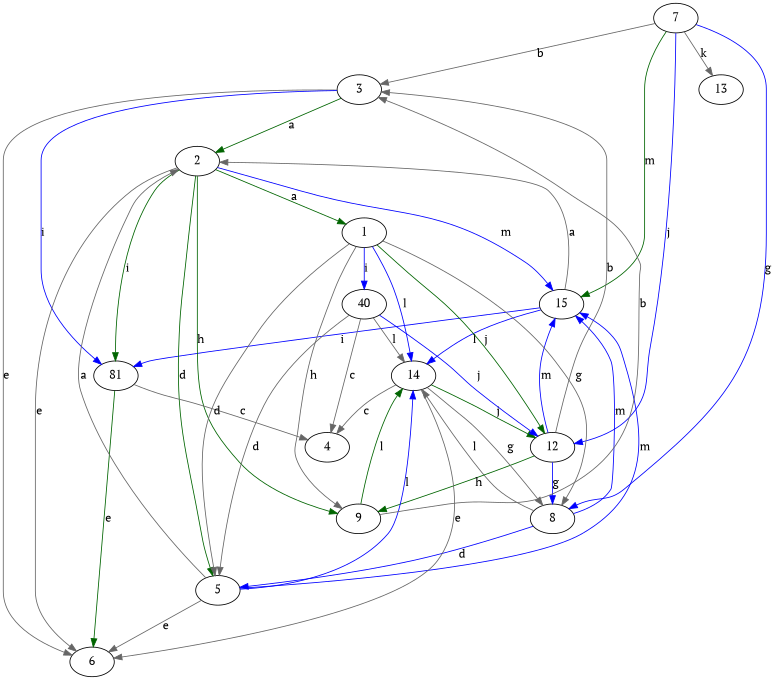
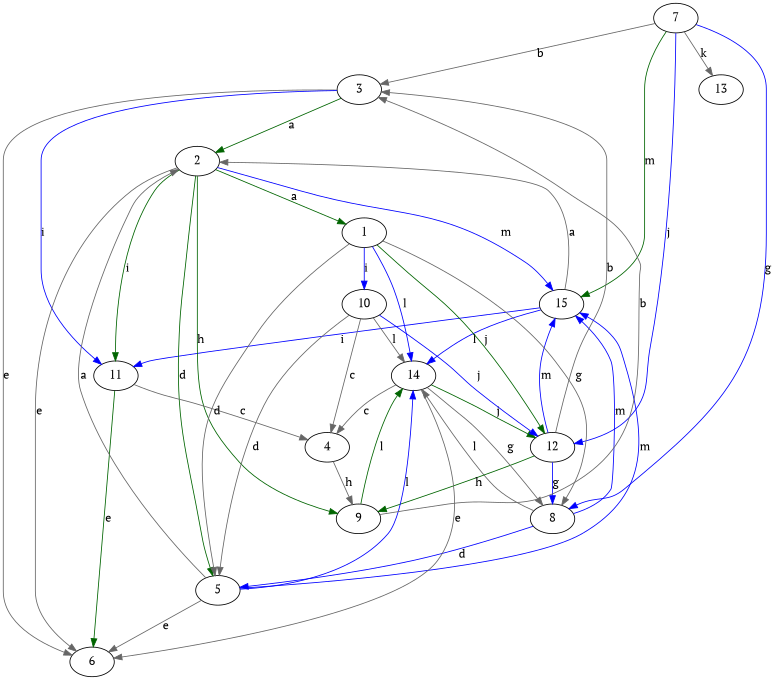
node "40": label "40" -> "10"
node "81": label "81" -> "11"
edge "1" -> "9": now "4" -> "9"
